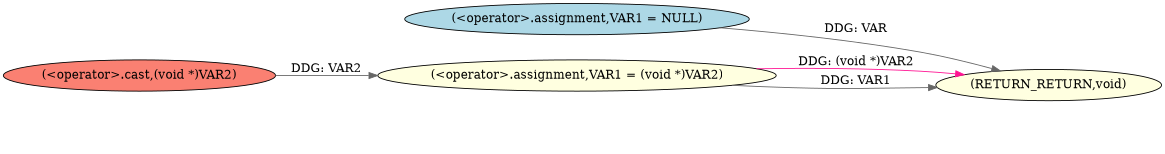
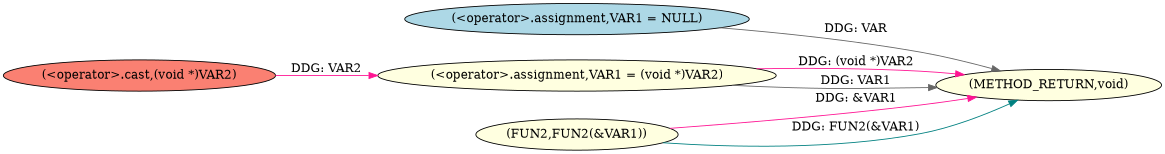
edge "(<operator>.cast,(void *)VAR2)" -> "(<operator>.assignment,VAR1 = (void *)VAR2)": color gray40 -> deeppink
node "(RETURN_RETURN,void)": label "(RETURN_RETURN,void)" -> "(METHOD_RETURN,void)"
node "(FUN2,FUN2(&VAR1))": added
